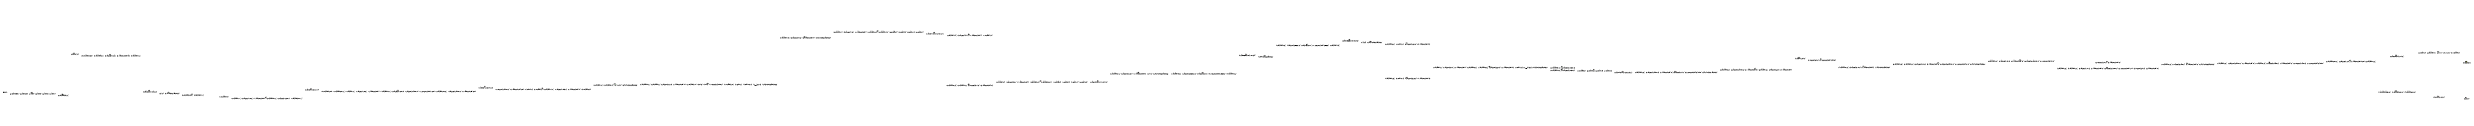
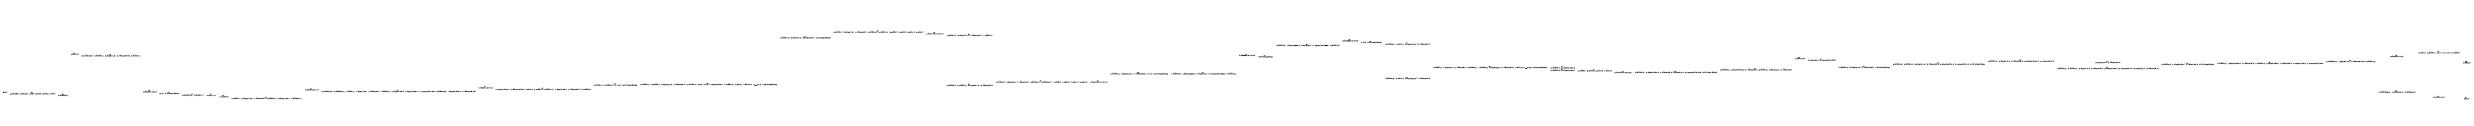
node "7700: construct [-,v10,v11,v9]": added
